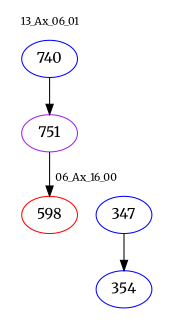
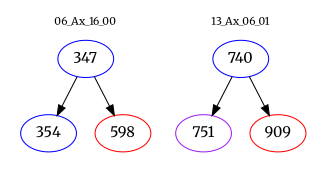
node "909": added
edge "751" -> "598": now "347" -> "598"
